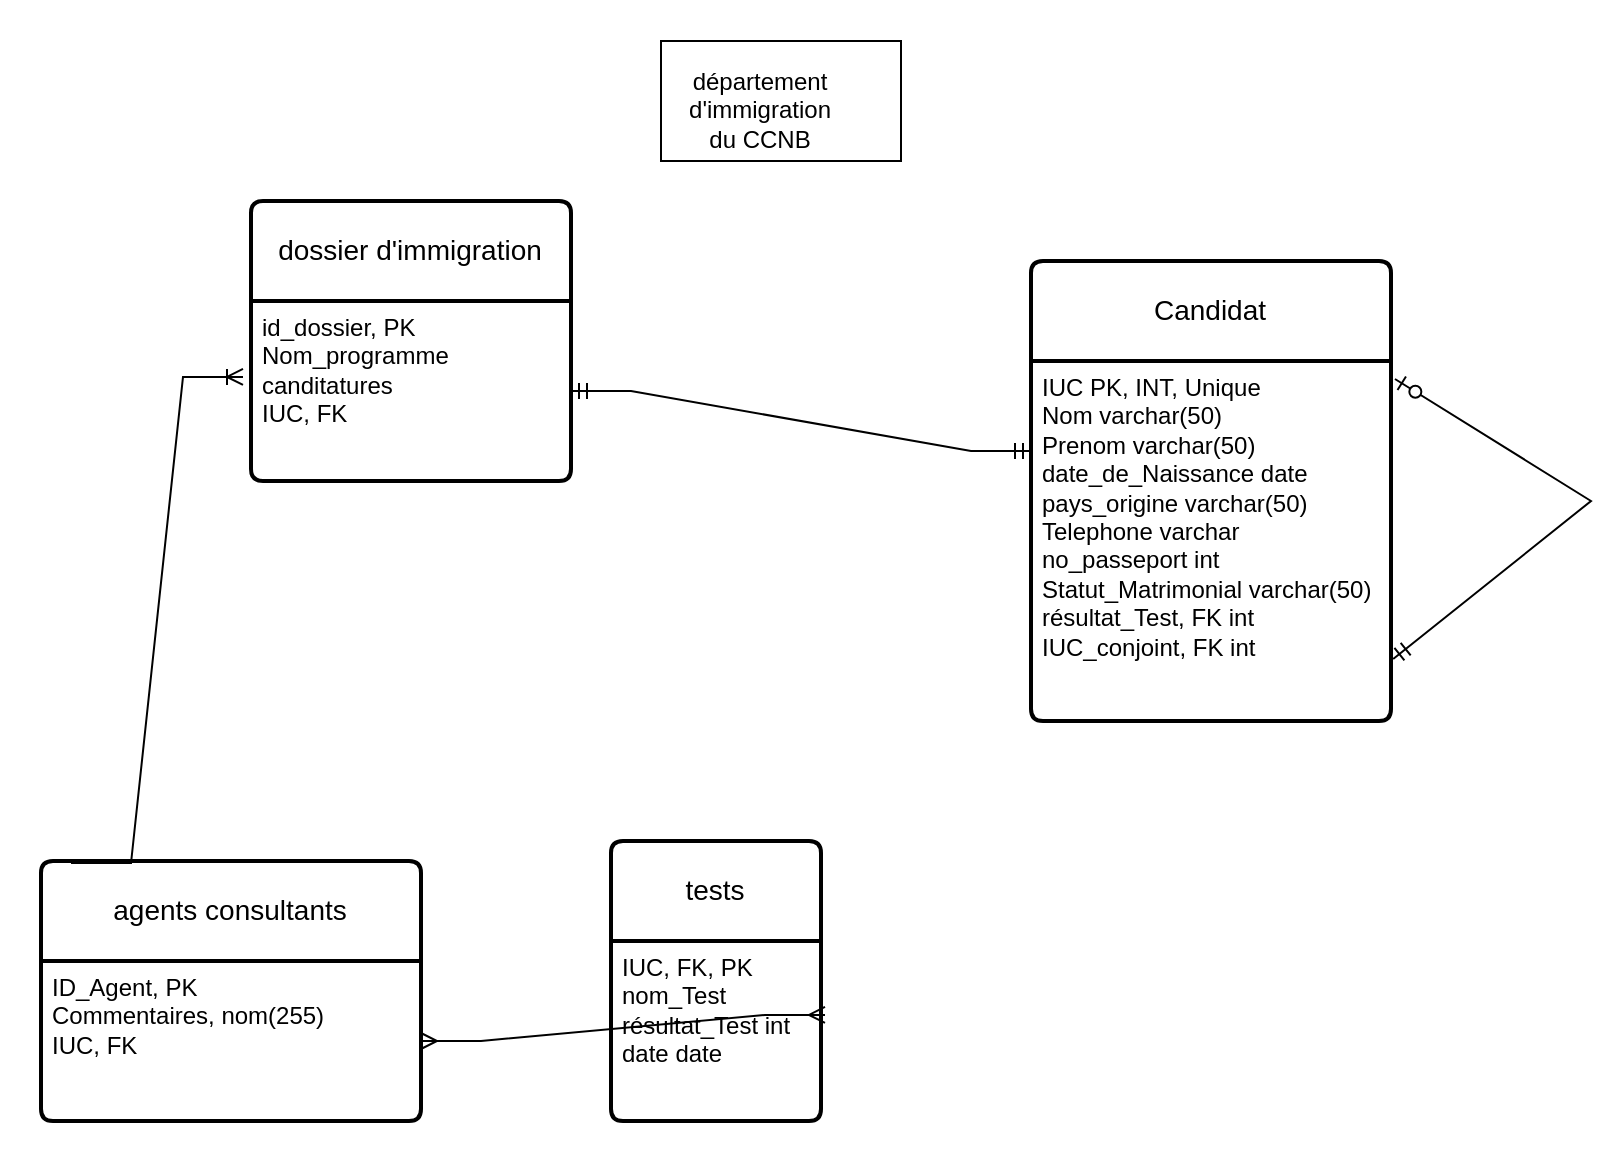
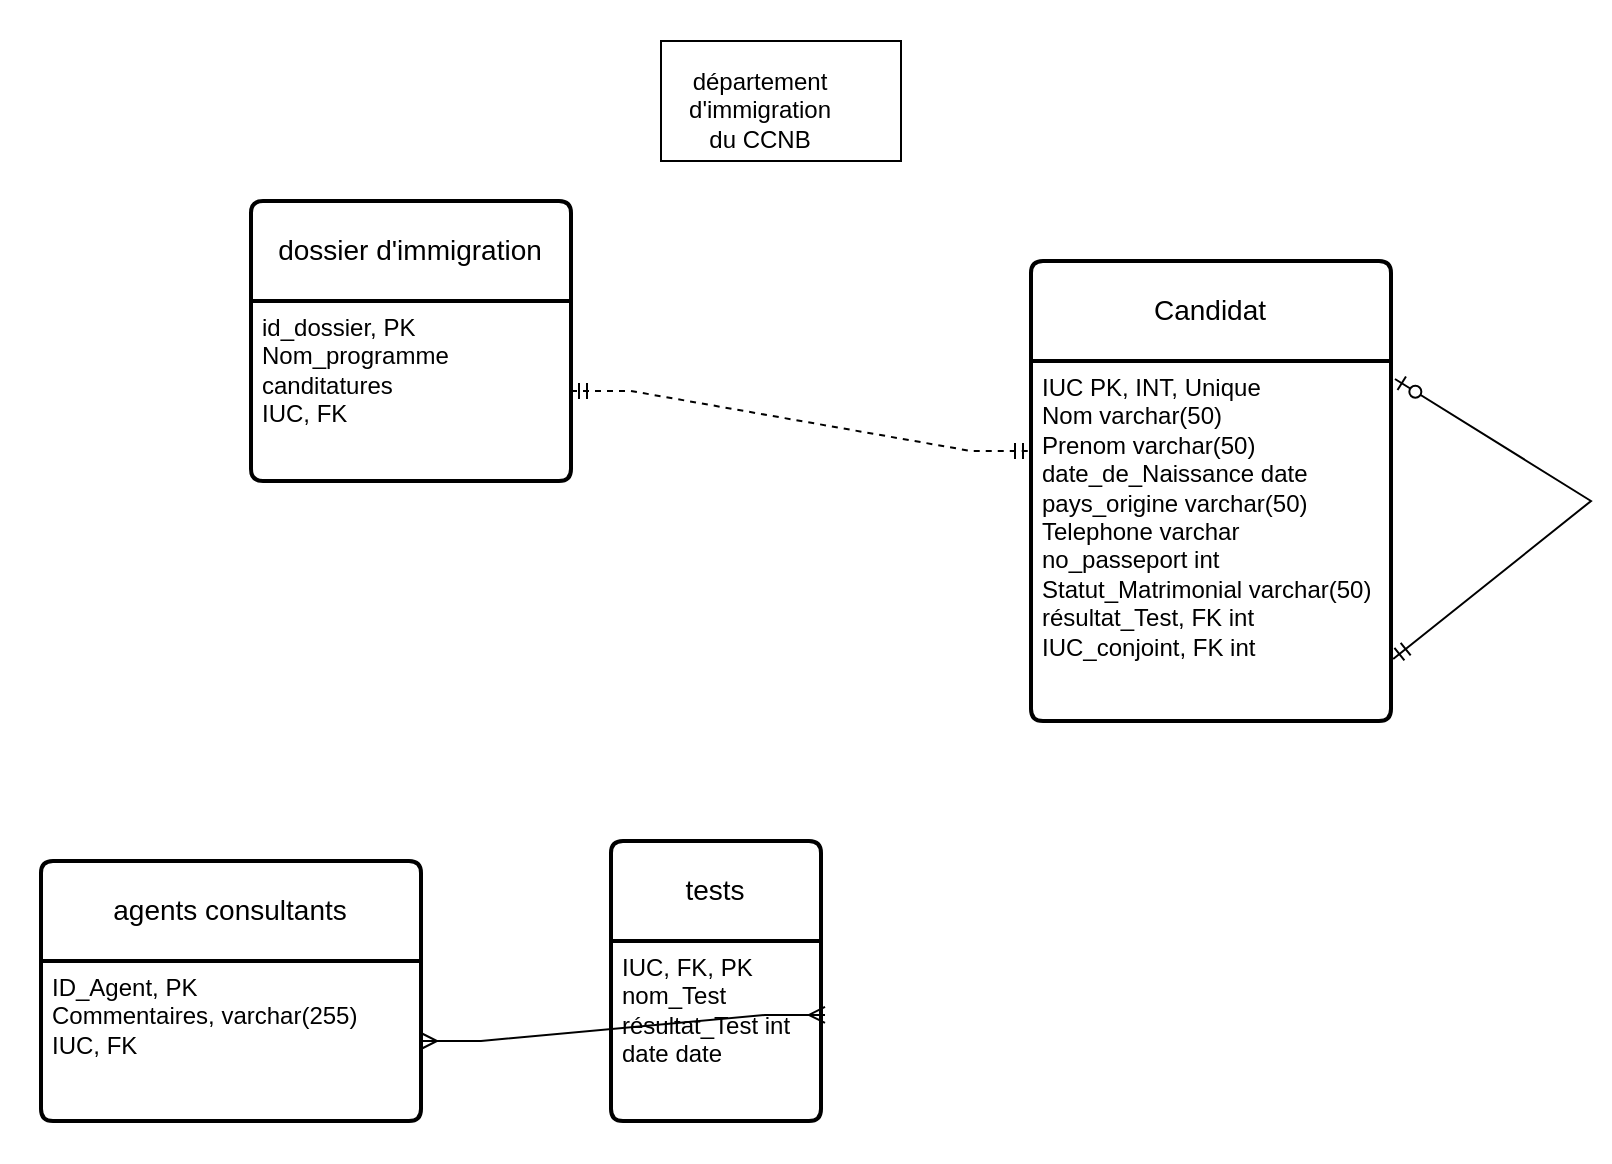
edge "id_dossier, PK Nom_programme canditatures IUC, FK" -- "IUC PK, INT, Unique Nom varchar(50) Prenom varchar(50) date_de_Naissance date pays_origine varchar(50) Telephone varchar no_passeport int Statut_Matrimonial varchar(50) résultat_Test, FK int IUC_conjoint, FK int": style solid -> dashed
edge "agents consultants" -> "id_dossier, PK Nom_programme canditatures IUC, FK": removed
node "ID_Agent, PK Commentaires, nom(255) IUC, FK": label "ID_Agent, PK Commentaires, nom(255) IUC, FK" -> "ID_Agent, PK Commentaires, varchar(255) IUC, FK"
